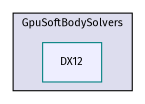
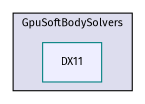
node "DX12": label "DX12" -> "DX11"
